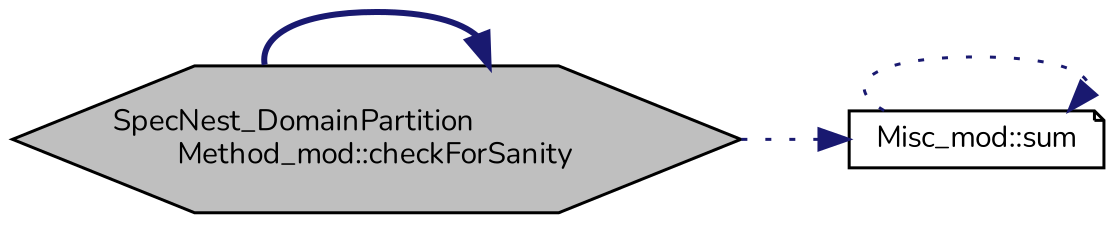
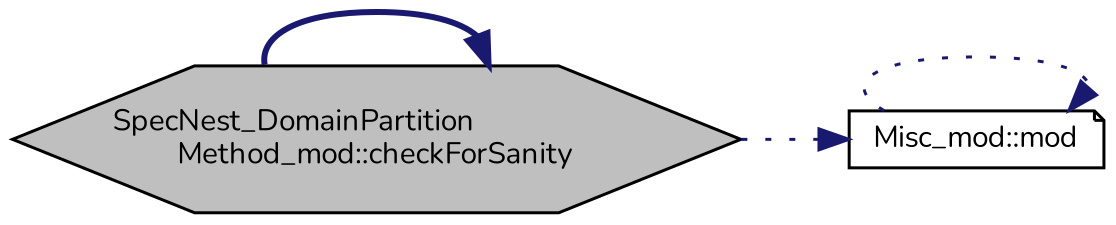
node "Misc_mod::sum": label "Misc_mod::sum" -> "Misc_mod::mod"
